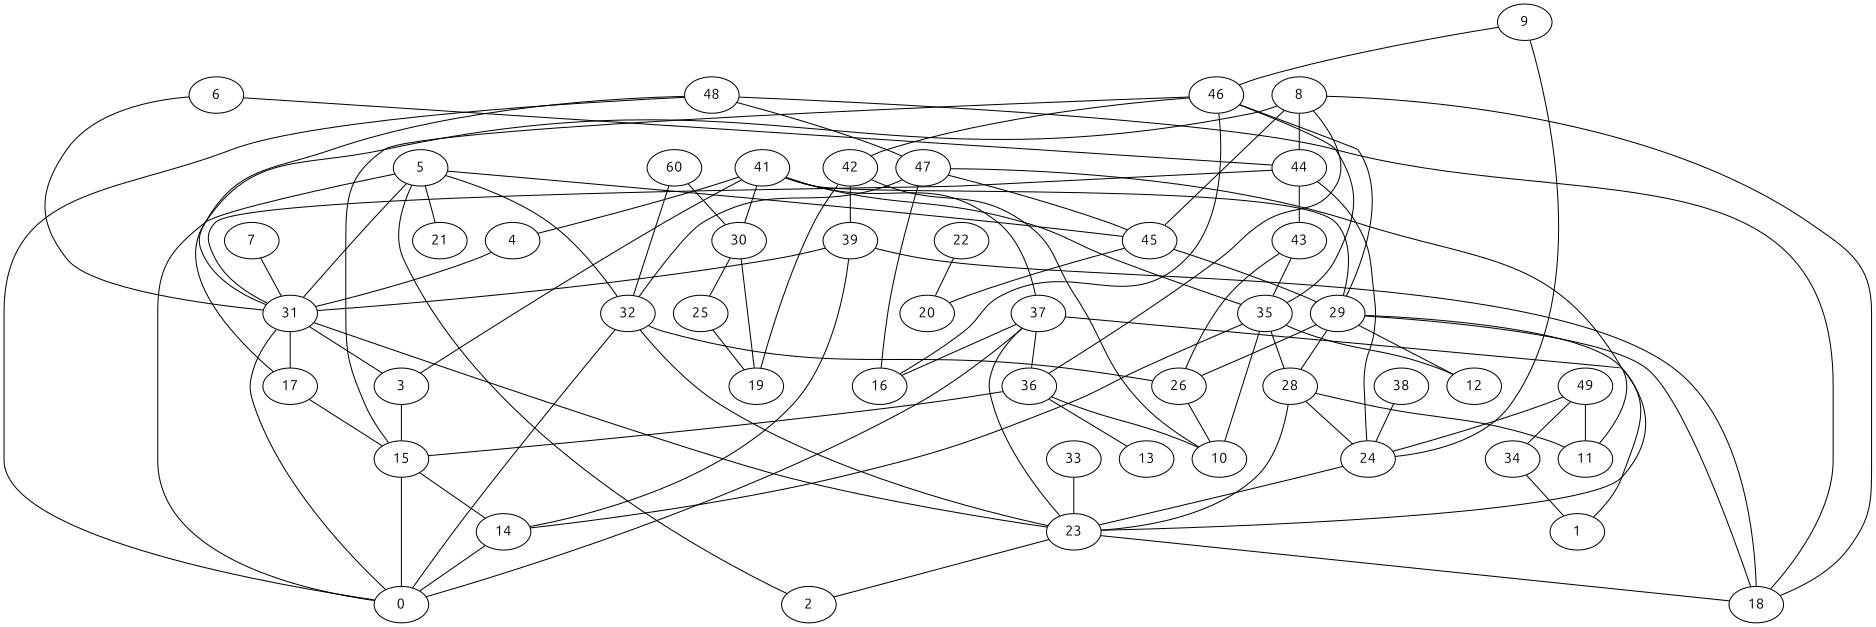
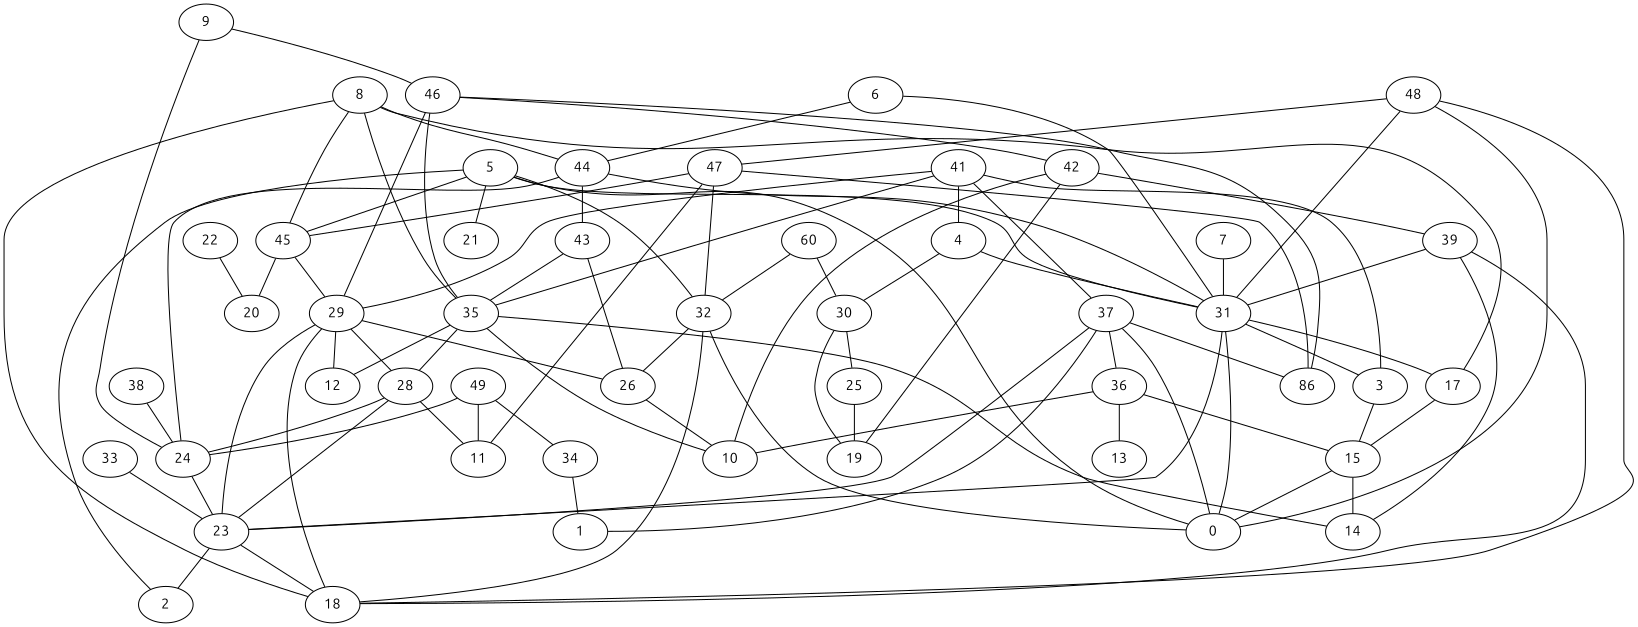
edge "46" -- "15": removed
edge "41" -- "30": now "4" -- "30"
edge "8" -- "36": now "8" -- "35"
node "16": label "16" -> "86"
edge "32" -- "23": now "32" -- "18"
edge "14" -- "0": removed
